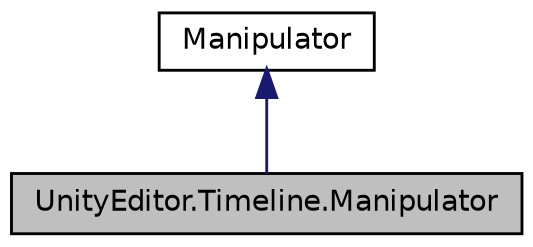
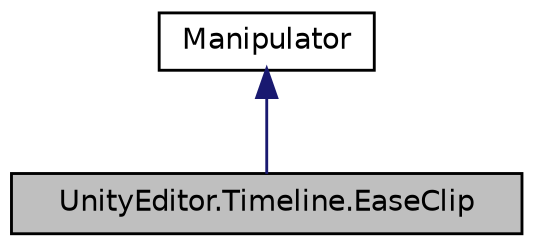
node "UnityEditor.Timeline.Manipulator": label "UnityEditor.Timeline.Manipulator" -> "UnityEditor.Timeline.EaseClip"
